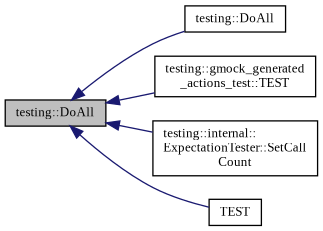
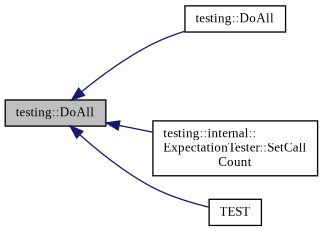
node "testing::gmock_generated _actions_test::TEST": removed
